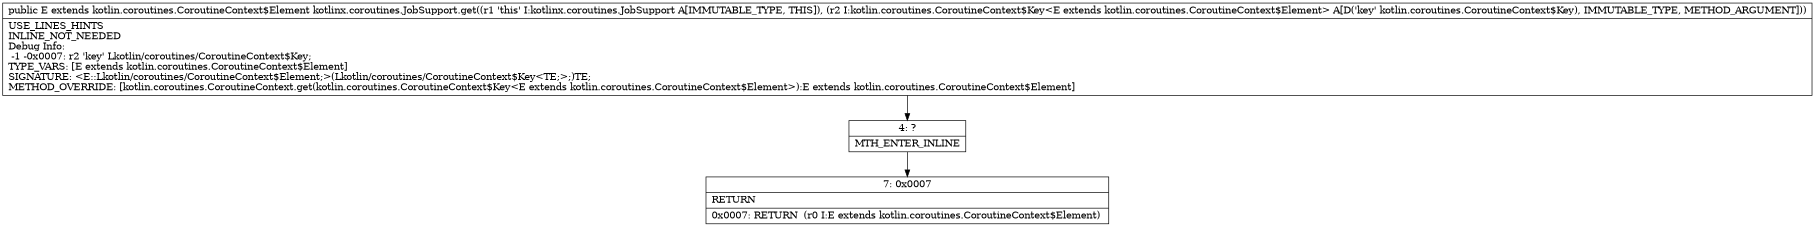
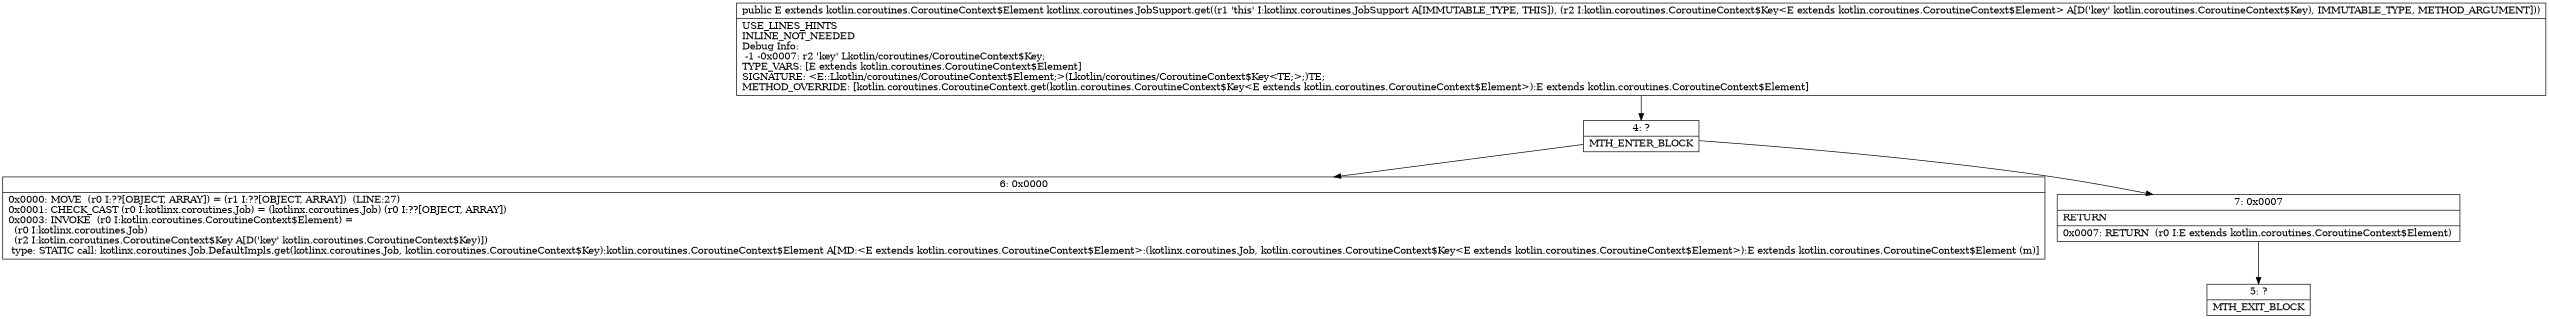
node "4: ?": text "MTH_ENTER_INLINE" -> "MTH_ENTER_BLOCK"
node "6: 0x0000": added
node "5: ?": added
